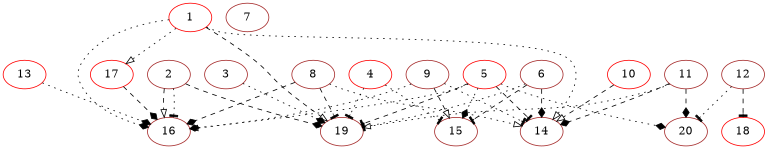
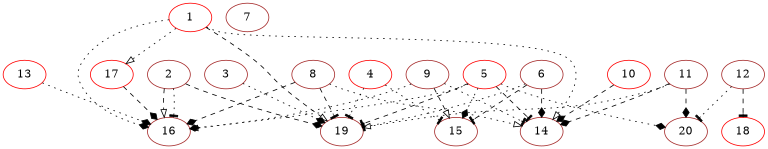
edge "10" -> "14": arrowhead onormal -> diamond
